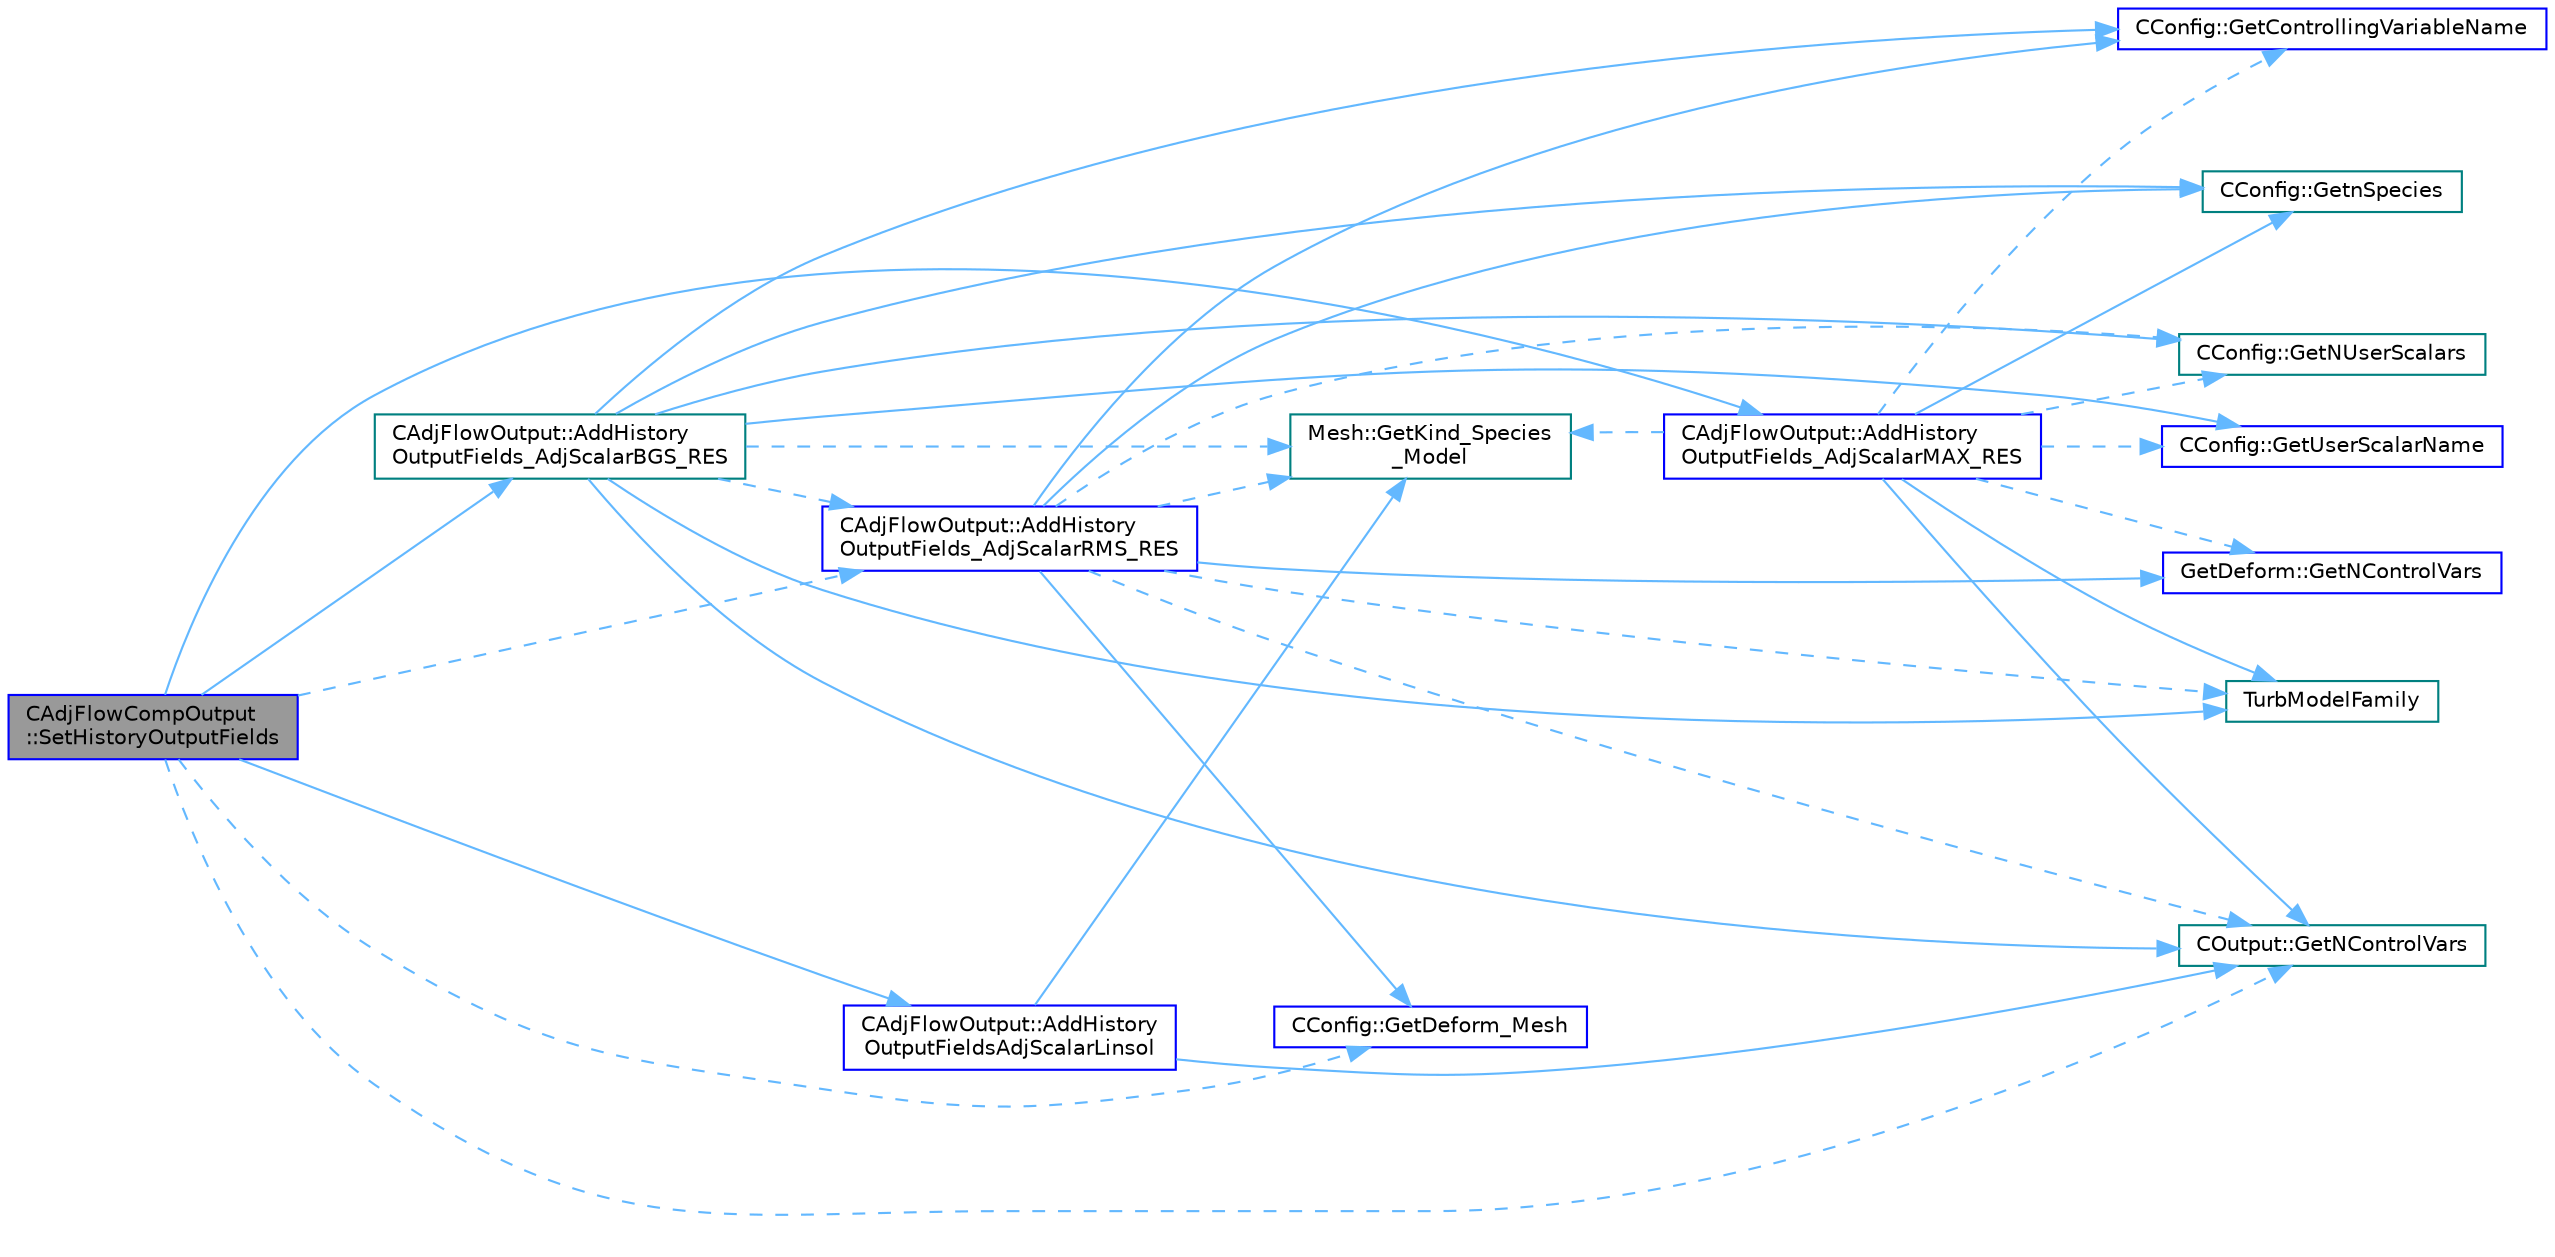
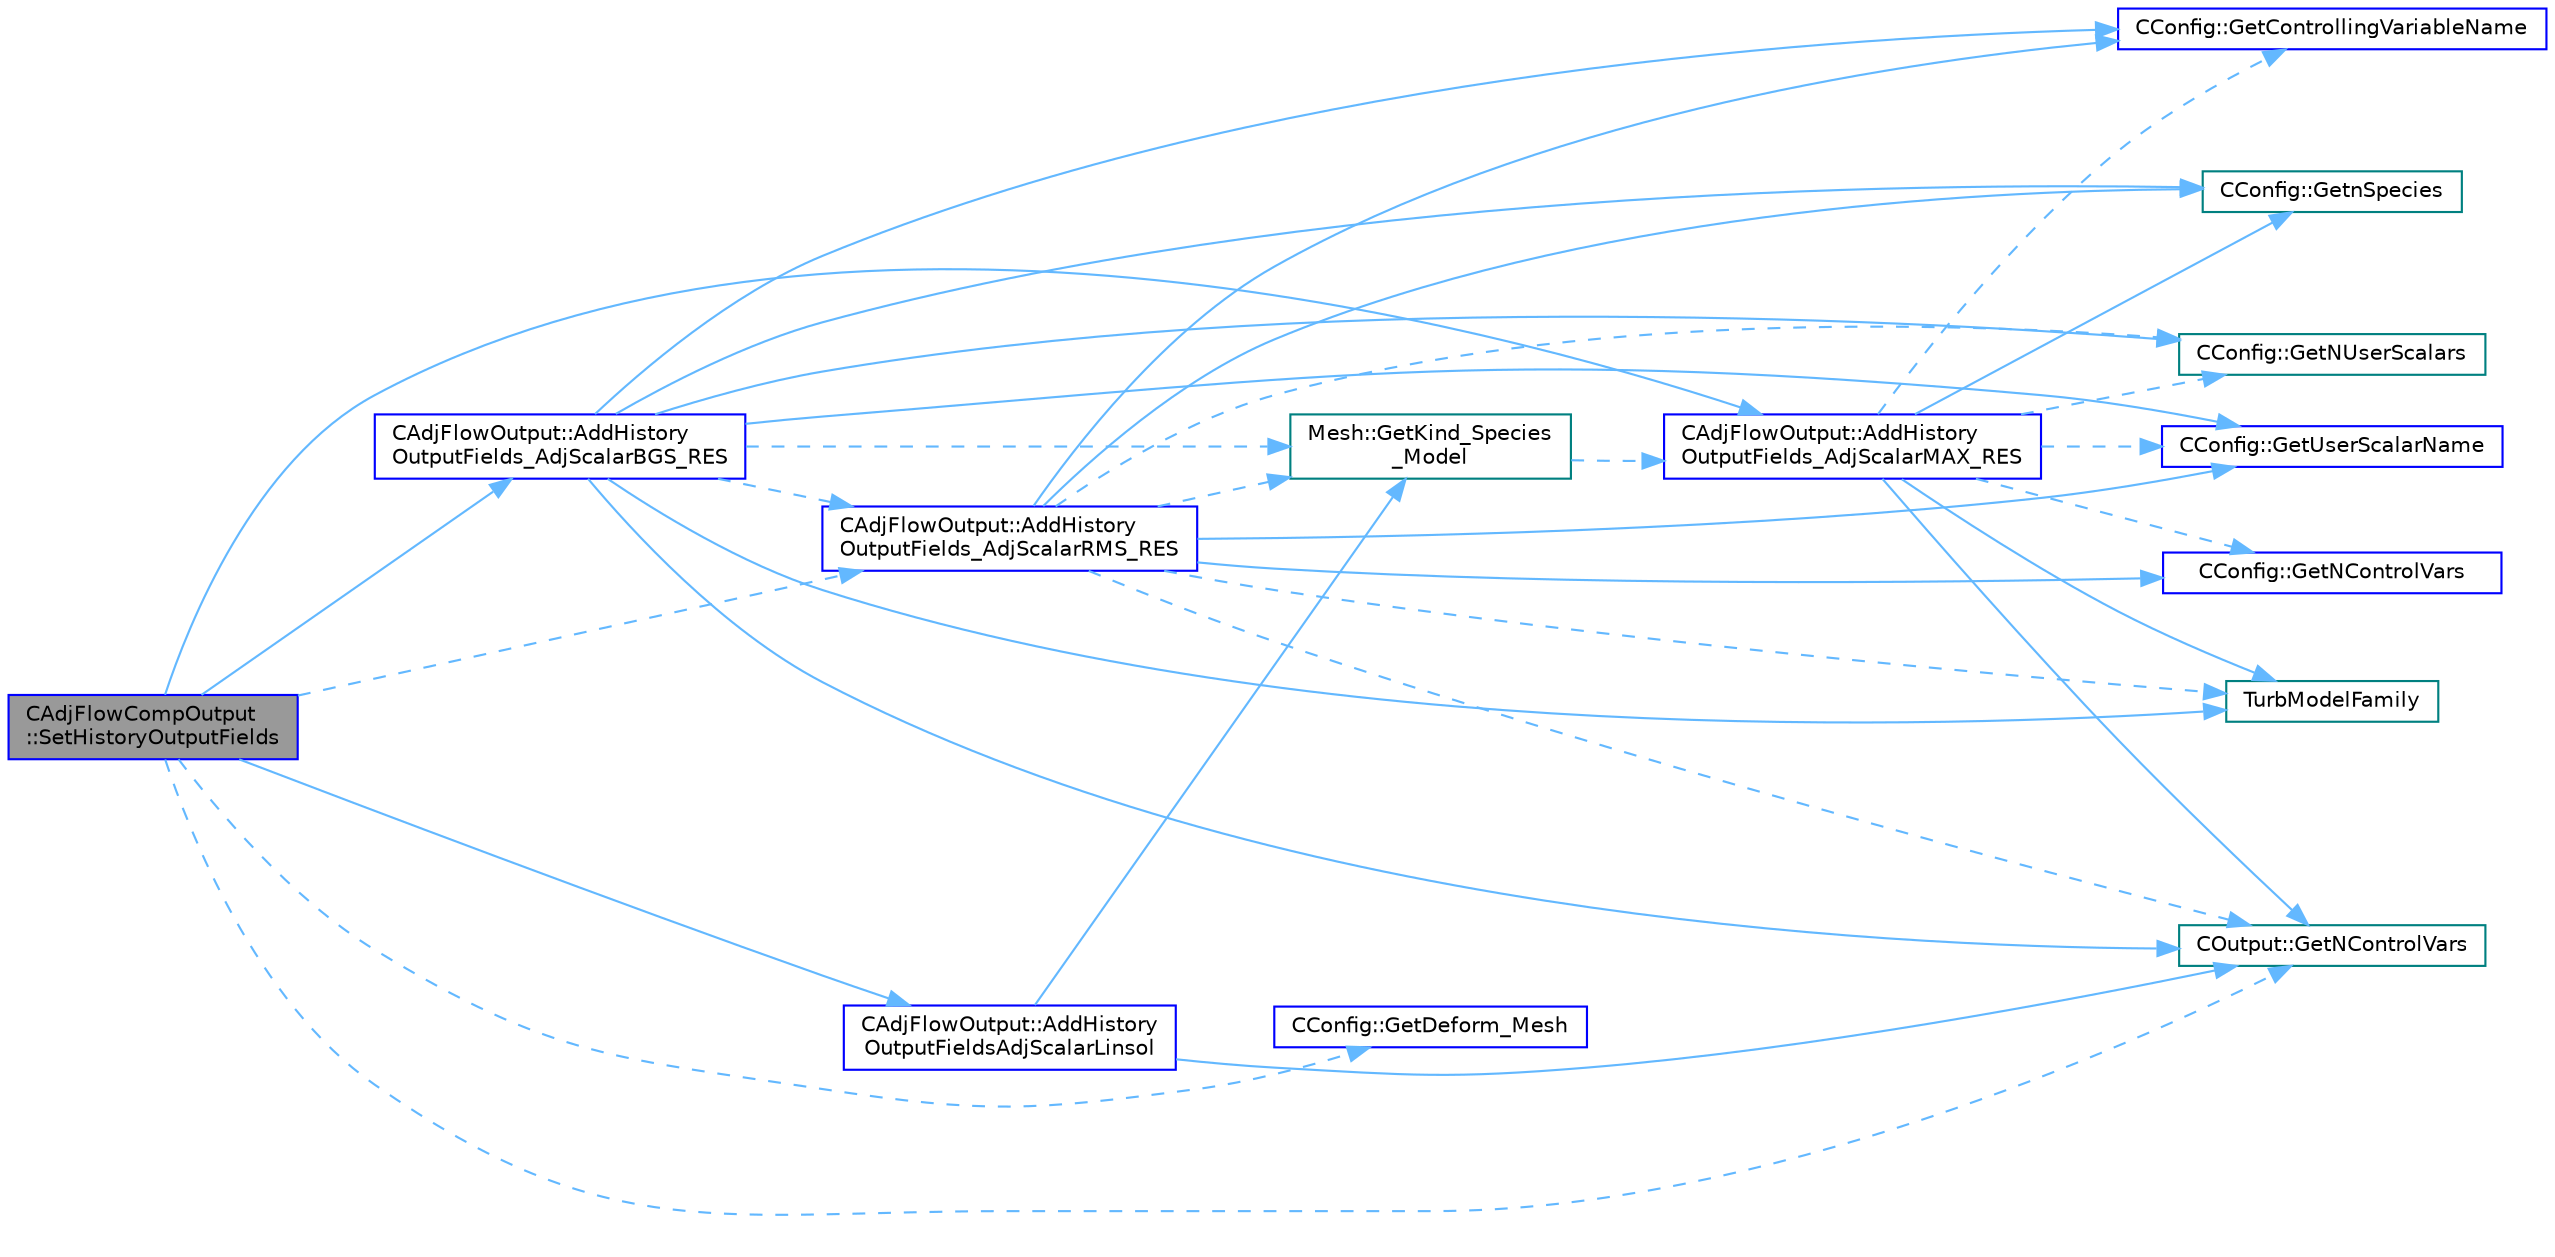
edge "CAdjFlowOutput::AddHistory OutputFields_AdjScalarMAX_RES" -> "Mesh::GetKind_Species _Model": reversed
node "CAdjFlowOutput::AddHistory OutputFields_AdjScalarBGS_RES": color teal -> blue
node "GetDeform::GetNControlVars": label "GetDeform::GetNControlVars" -> "CConfig::GetNControlVars"
edge "CAdjFlowOutput::AddHistory OutputFields_AdjScalarRMS_RES" -> "CConfig::GetDeform_Mesh": now "CAdjFlowOutput::AddHistory OutputFields_AdjScalarRMS_RES" -> "CConfig::GetUserScalarName"
